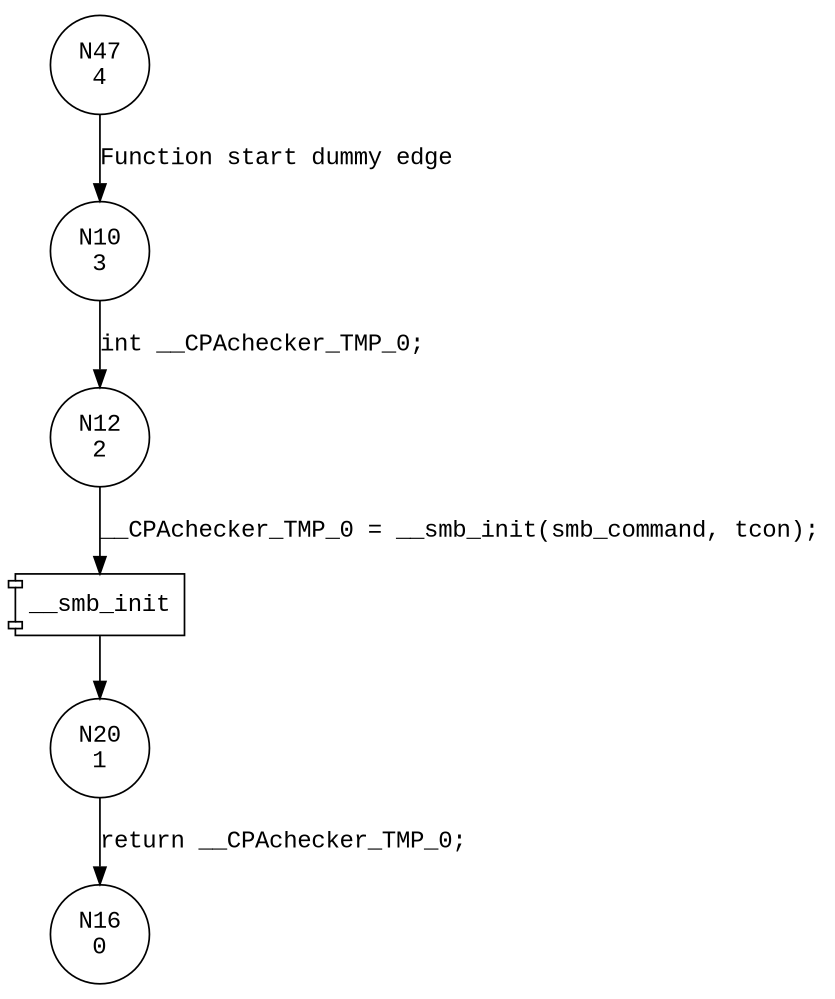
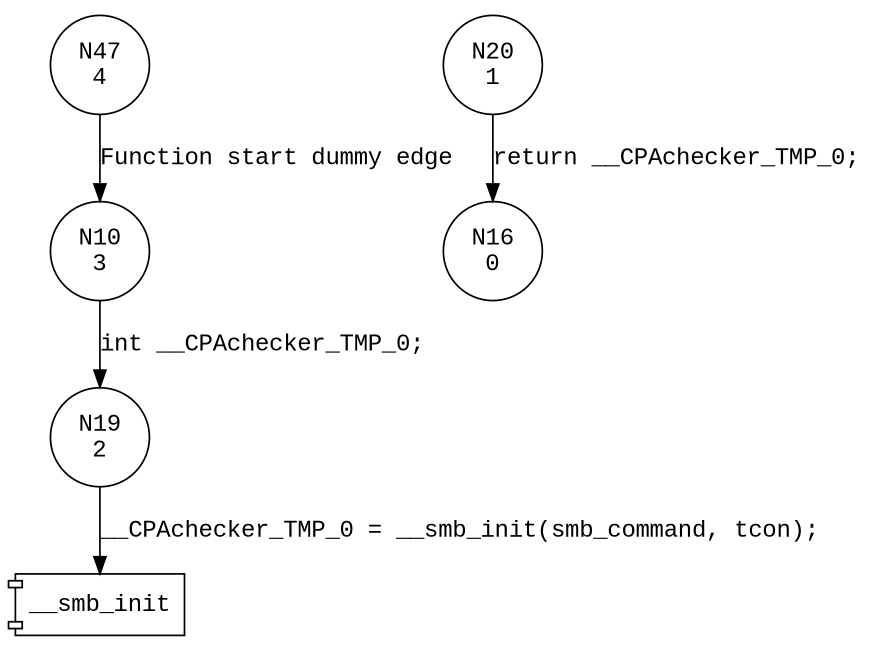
node "N12 2": label "N12 2" -> "N19 2"
edge "__smb_init" -> "N20 1": removed
